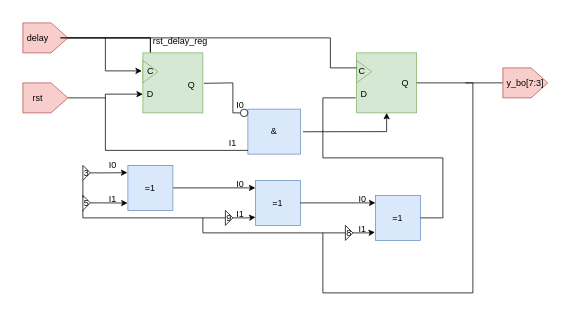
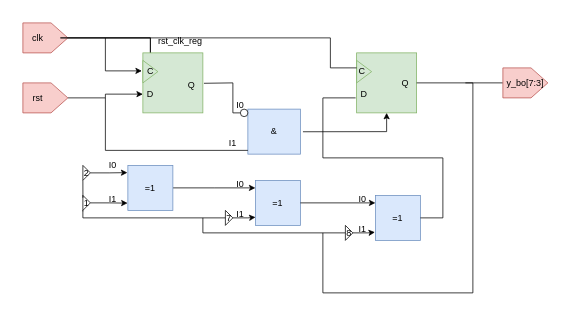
node "delay": label "delay" -> "clk"
node "rst_delay_reg": label "rst_delay_reg" -> "rst_clk_reg"
node "3": label "3" -> "2"
node "5": label "5" -> "1"
node "9": label "9" -> "7"
